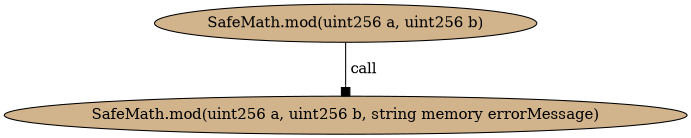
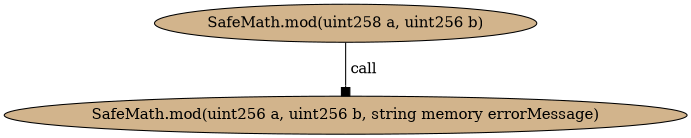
node "SafeMath.mod(uint256 a, uint256 b)": label "SafeMath.mod(uint256 a, uint256 b)" -> "SafeMath.mod(uint258 a, uint256 b)"
